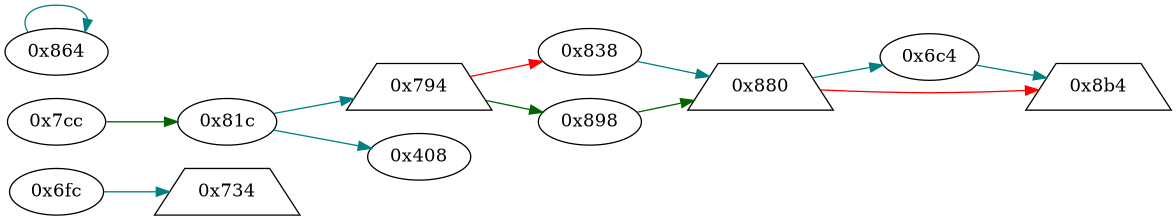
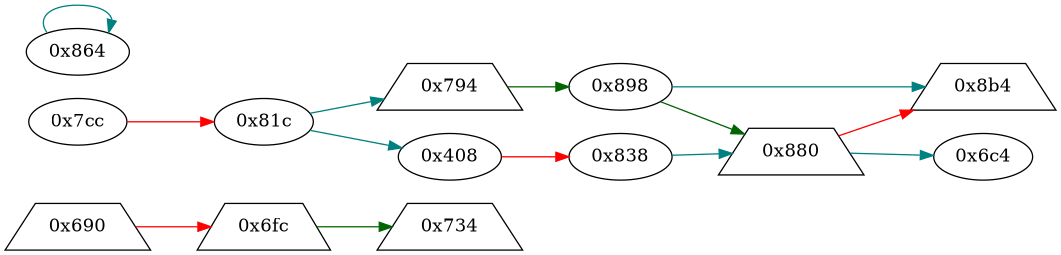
edge "0x794" -> "0x838": now "0x408" -> "0x838"
edge "0x6c4" -> "0x8b4": now "0x898" -> "0x8b4"
edge "0x7cc" -> "0x81c": color darkgreen -> red
node "0x6fc": shape ellipse -> trapezium
edge "0x6fc" -> "0x734": color teal -> darkgreen
node "0x690": added
